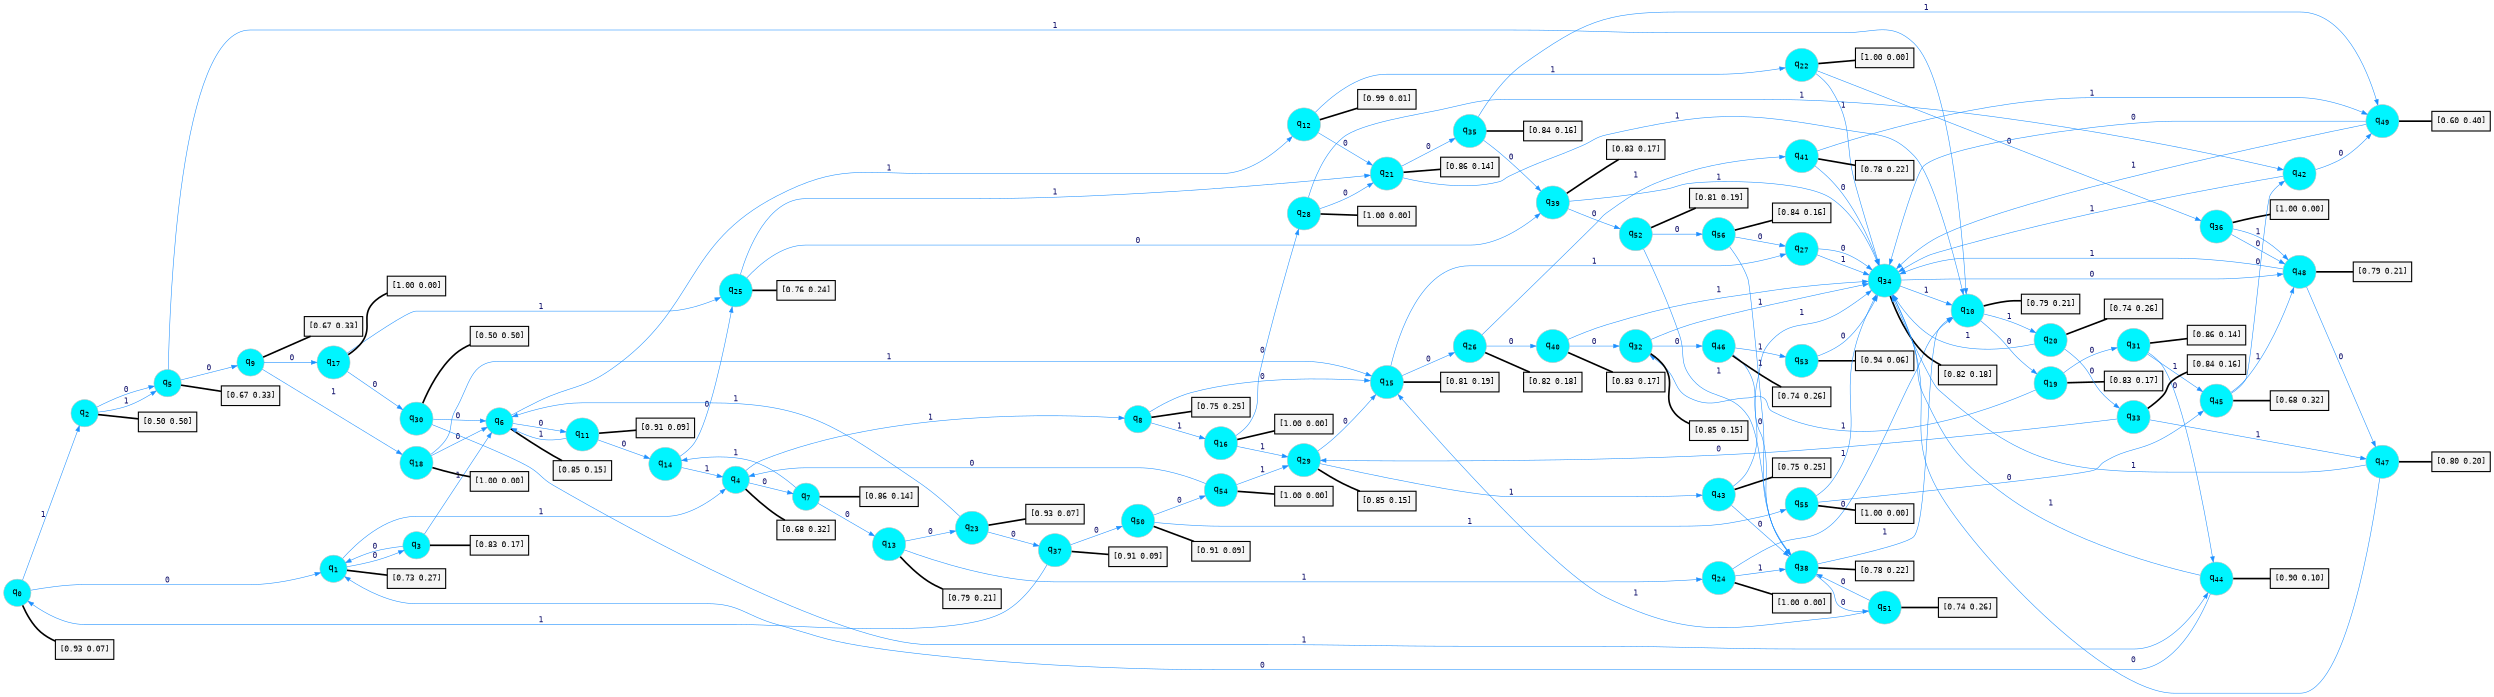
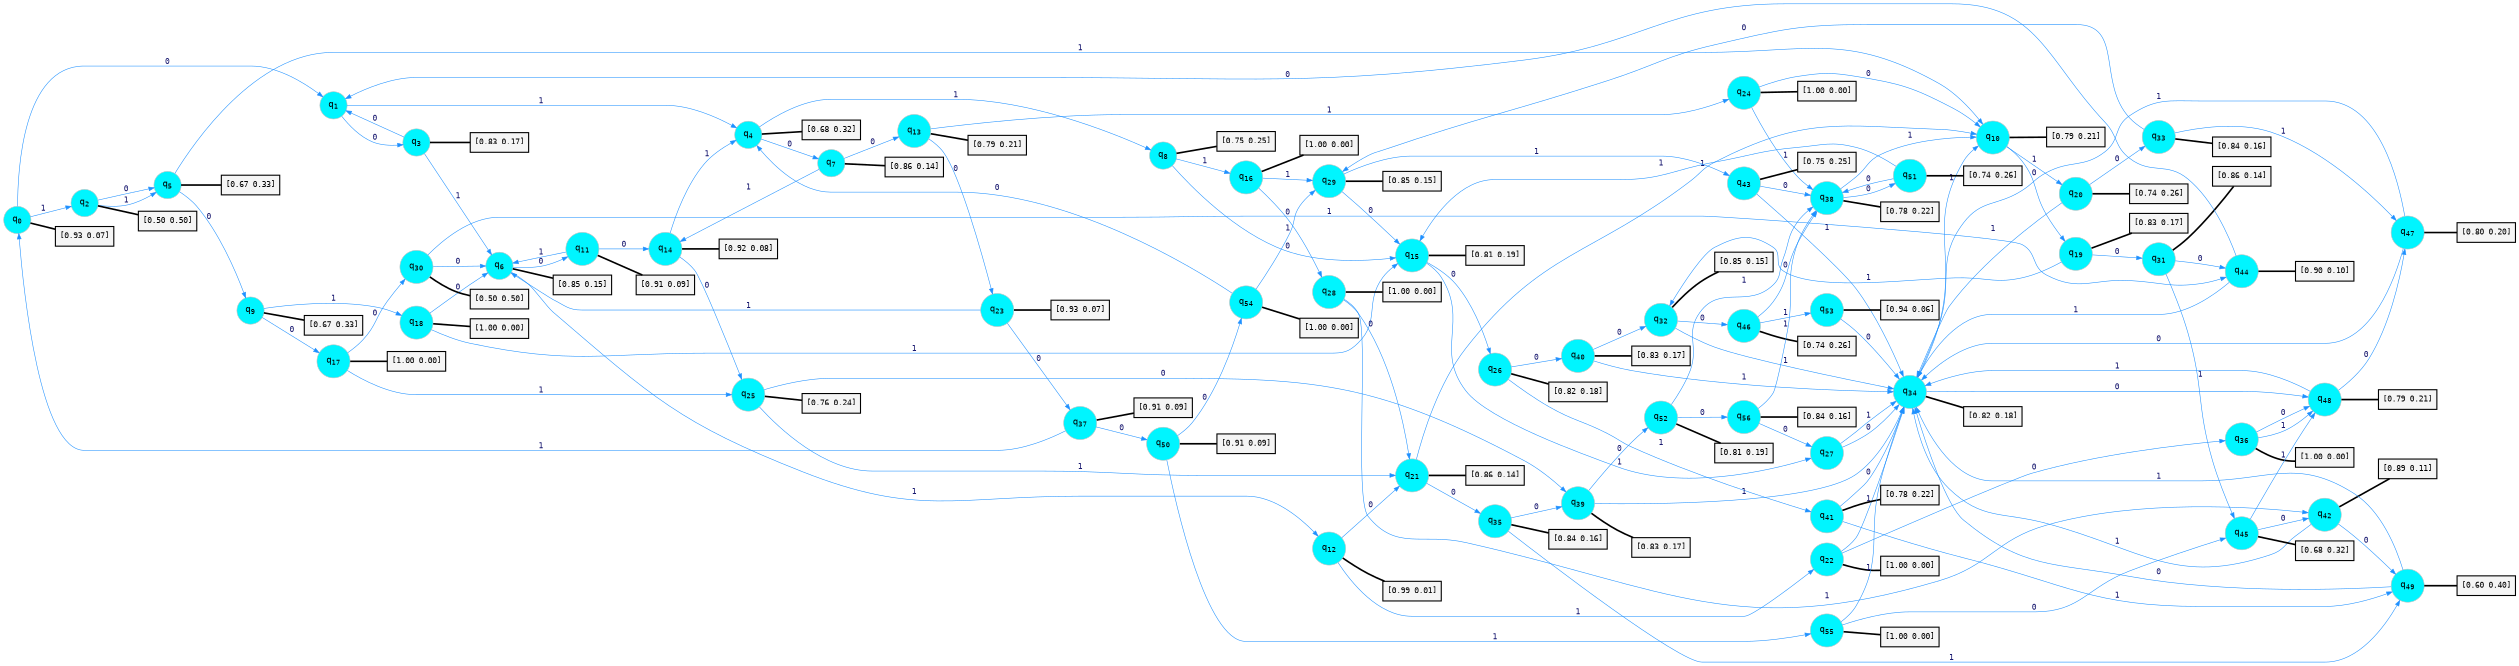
node "[0.92 0.08]": added
node "[0.89 0.11]": added
node "[0.73 0.27]": removed
